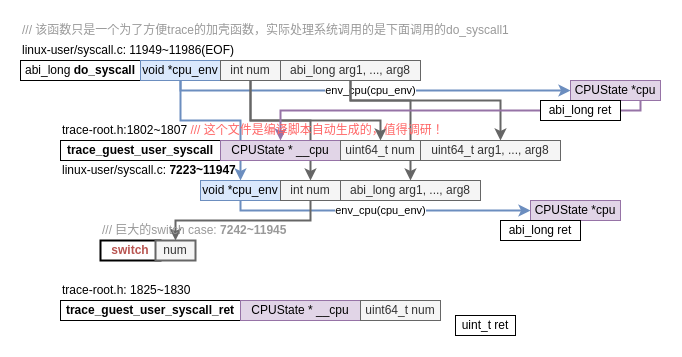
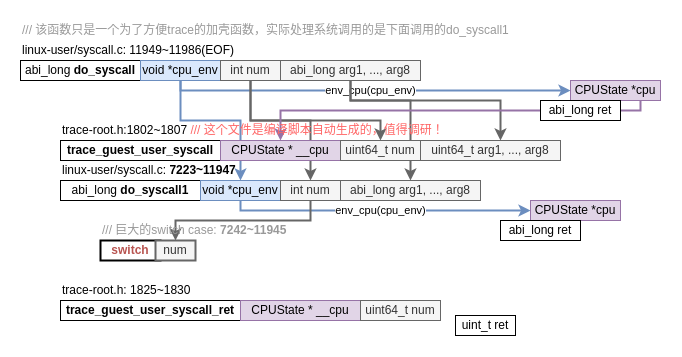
node "abi_long do_syscall1": added
